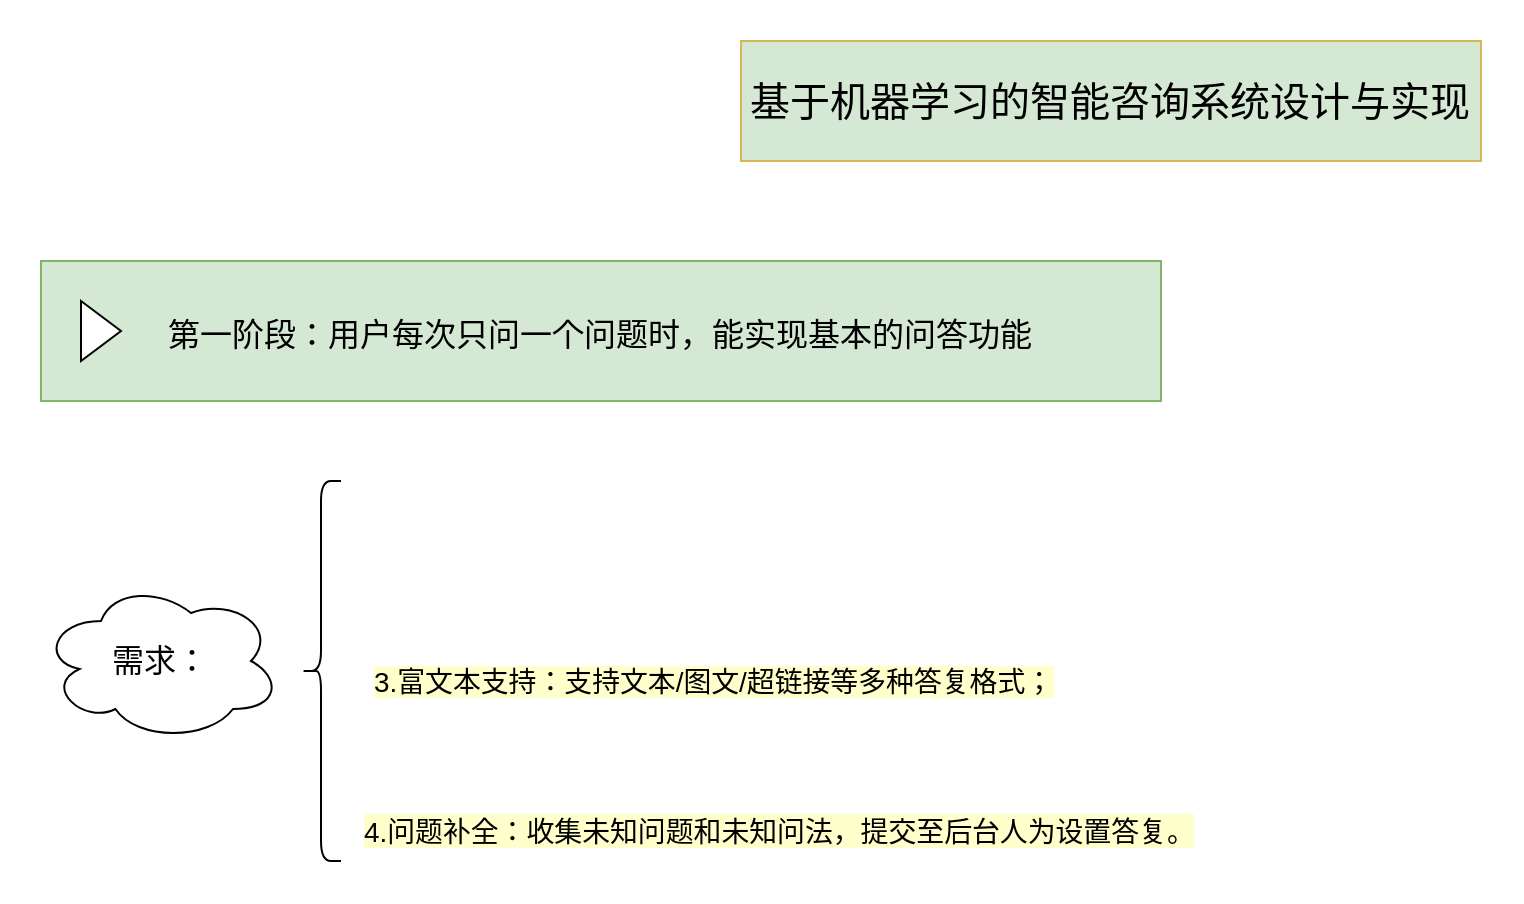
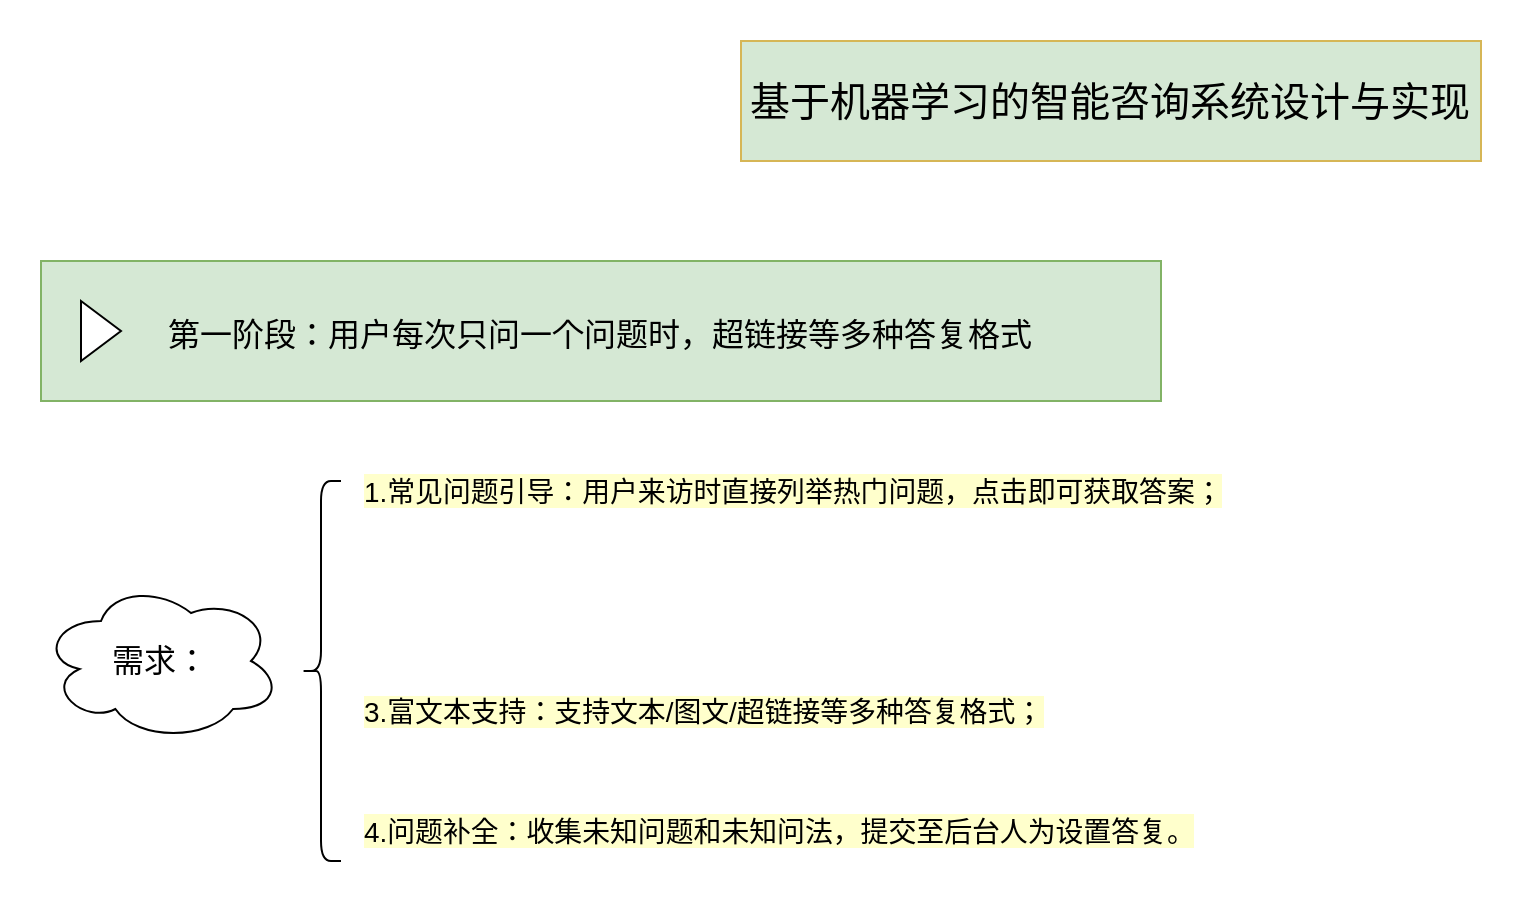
node "第一阶段：用户每次只问一个问题时，能实现基本的问答功能": label "第一阶段：用户每次只问一个问题时，能实现基本的问答功能" -> "第一阶段：用户每次只问一个问题时，超链接等多种答复格式"
node "1.常见问题引导：用户来访时直接列举热门问题，点击即可获取答案；": added
node "3.富文本支持：支持文本/图文/超链接等多种答复格式；": moved (731, 681) -> (721, 711)
